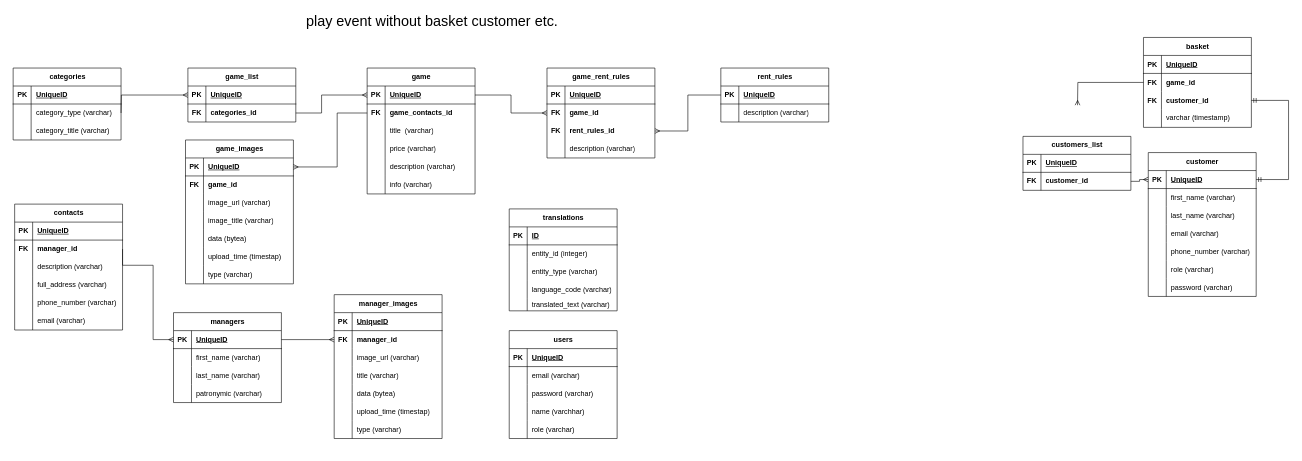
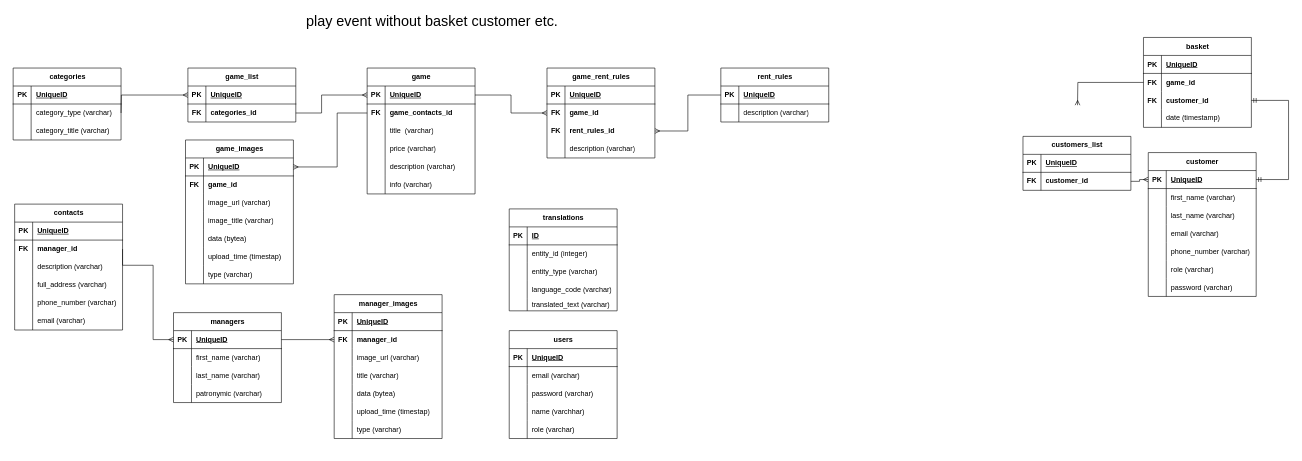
node "varchar (timestamp)": label "varchar (timestamp)" -> "date (timestamp)"
